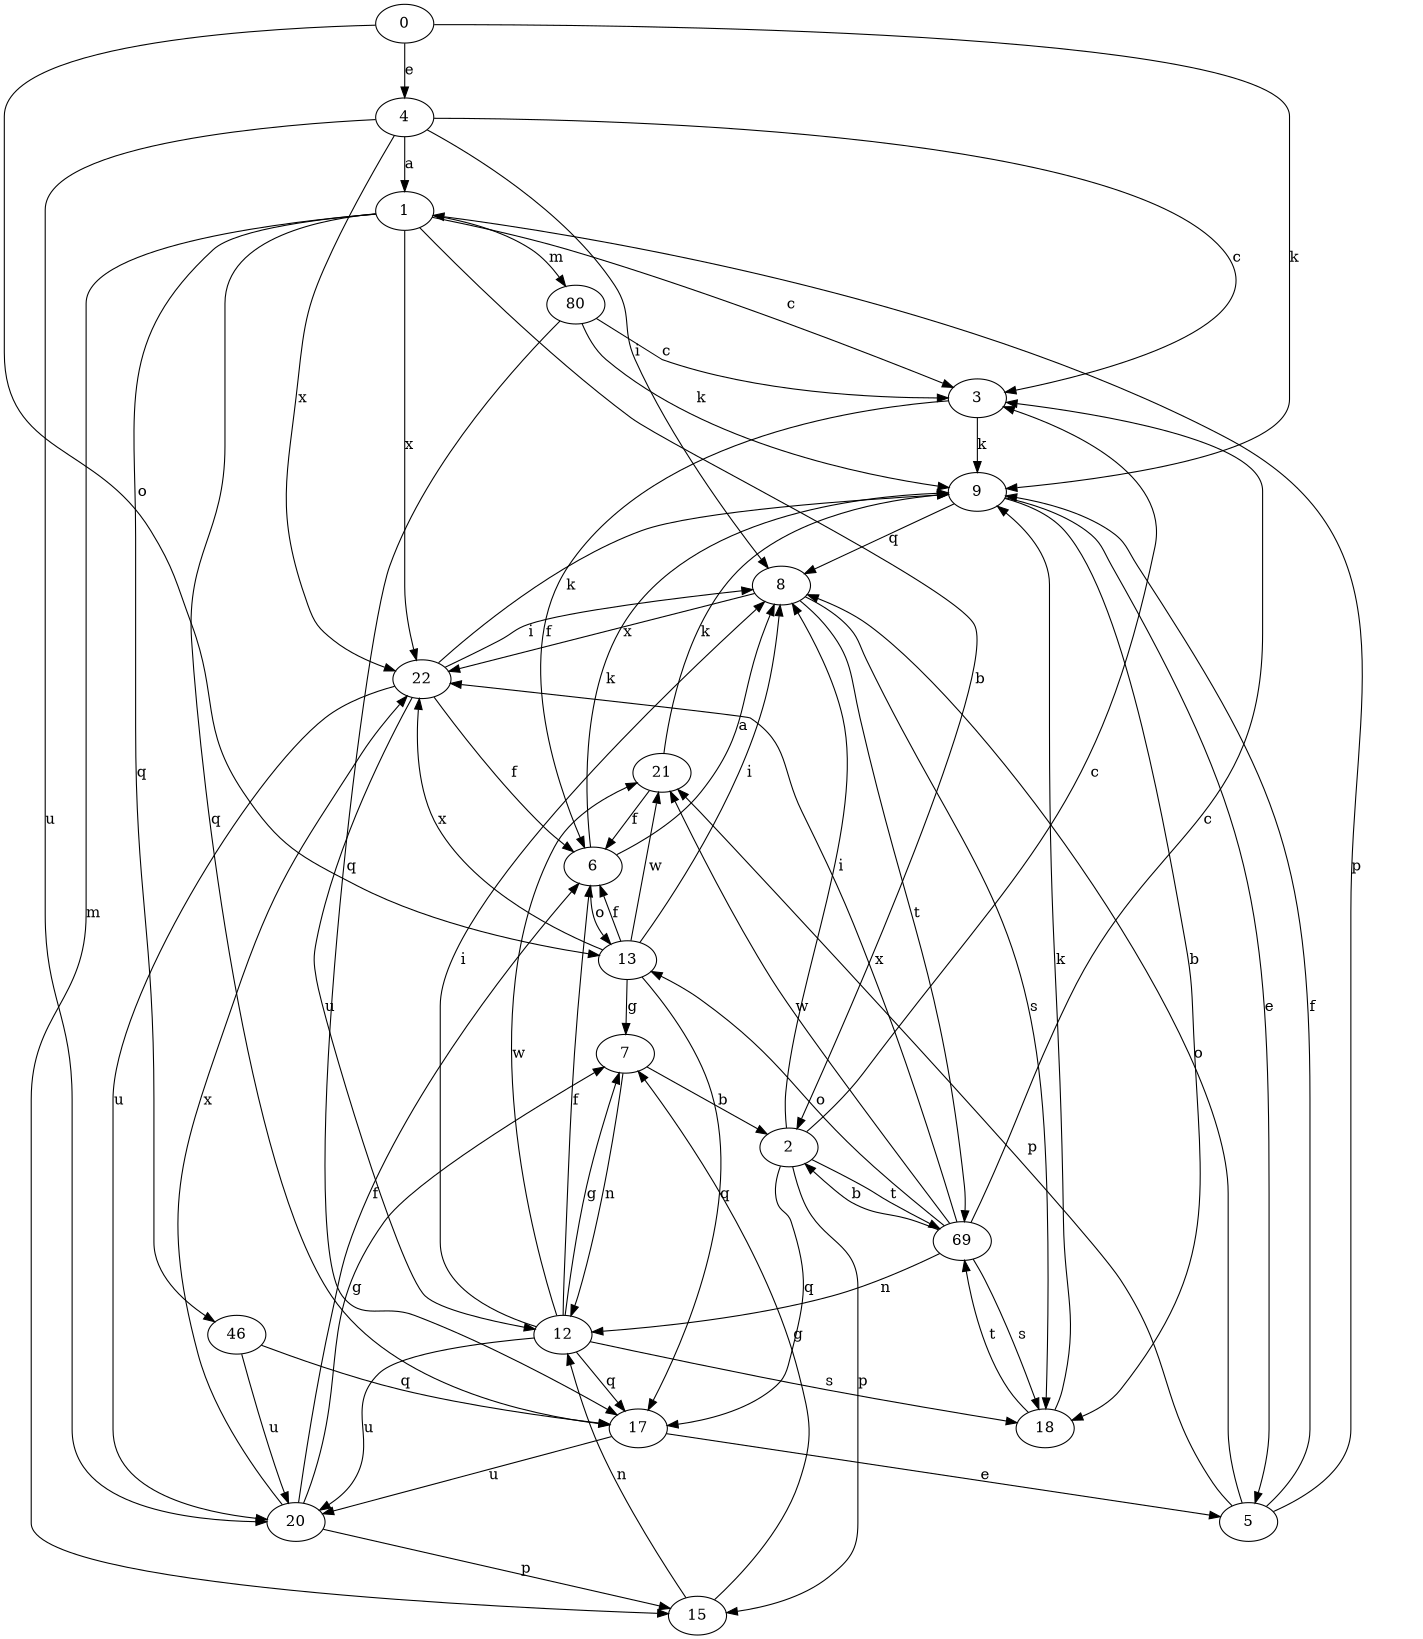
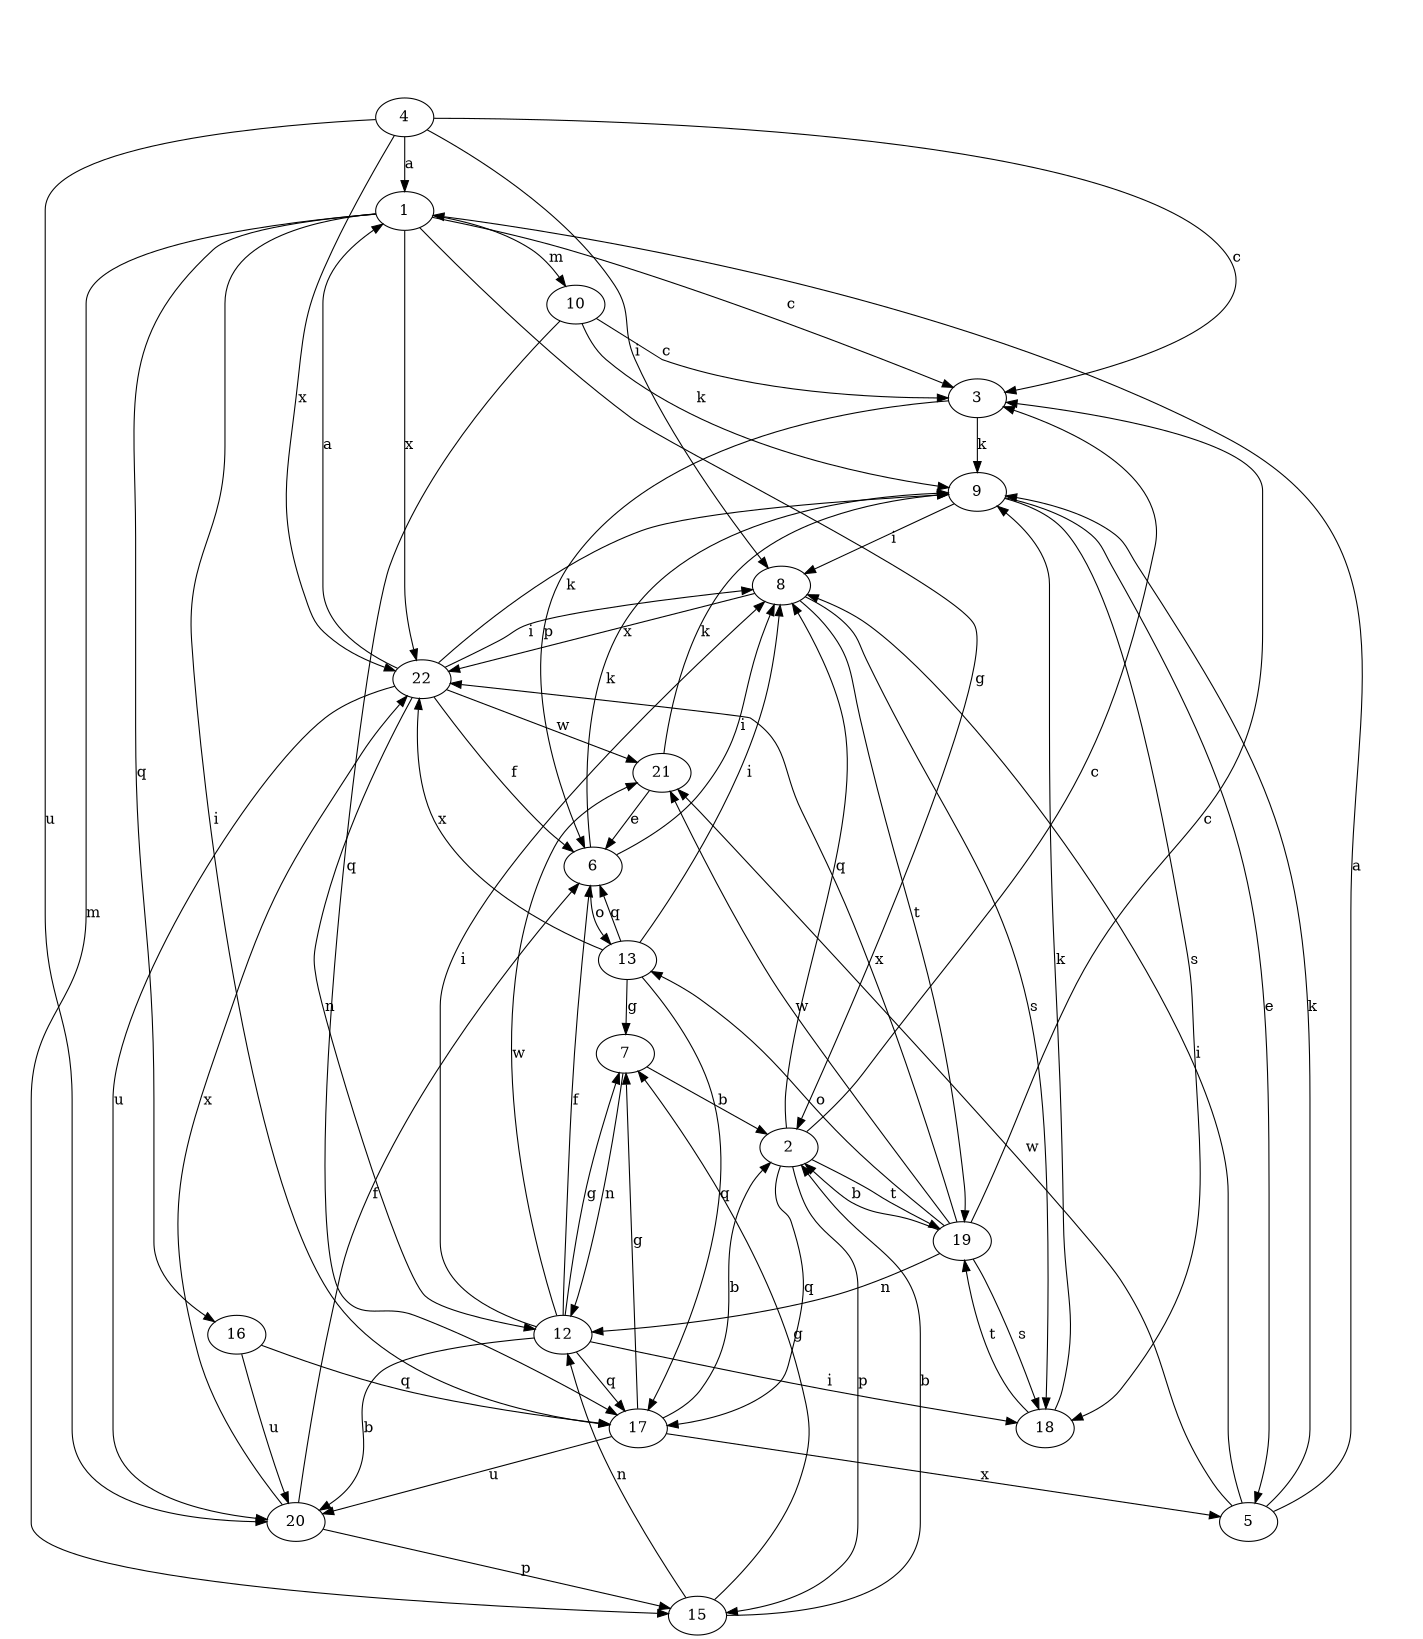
node "0": removed
node "80": label "80" -> "10"
edge "22" -> "1": added, label "a"
edge "9" -> "8": label "q" -> "i"
edge "3" -> "6": label "f" -> "p"
edge "1" -> "2": label "b" -> "g"
edge "6" -> "8": label "a" -> "i"
edge "1" -> "17": label "q" -> "i"
edge "21" -> "6": label "f" -> "e"
edge "2" -> "8": label "i" -> "q"
edge "5" -> "1": label "p" -> "a"
edge "13" -> "21": now "22" -> "21"
edge "13" -> "6": label "f" -> "q"
edge "9" -> "18": label "b" -> "s"
edge "22" -> "12": label "u" -> "n"
edge "5" -> "9": label "f" -> "k"
edge "5" -> "8": label "o" -> "i"
edge "5" -> "21": label "p" -> "w"
edge "20" -> "7": now "17" -> "7"
node "69": label "69" -> "19"
edge "17" -> "2": added, label "b"
node "46": label "46" -> "16"
edge "12" -> "18": label "s" -> "i"
edge "12" -> "20": label "u" -> "b"
edge "15" -> "2": added, label "b"
edge "17" -> "5": label "e" -> "x"
